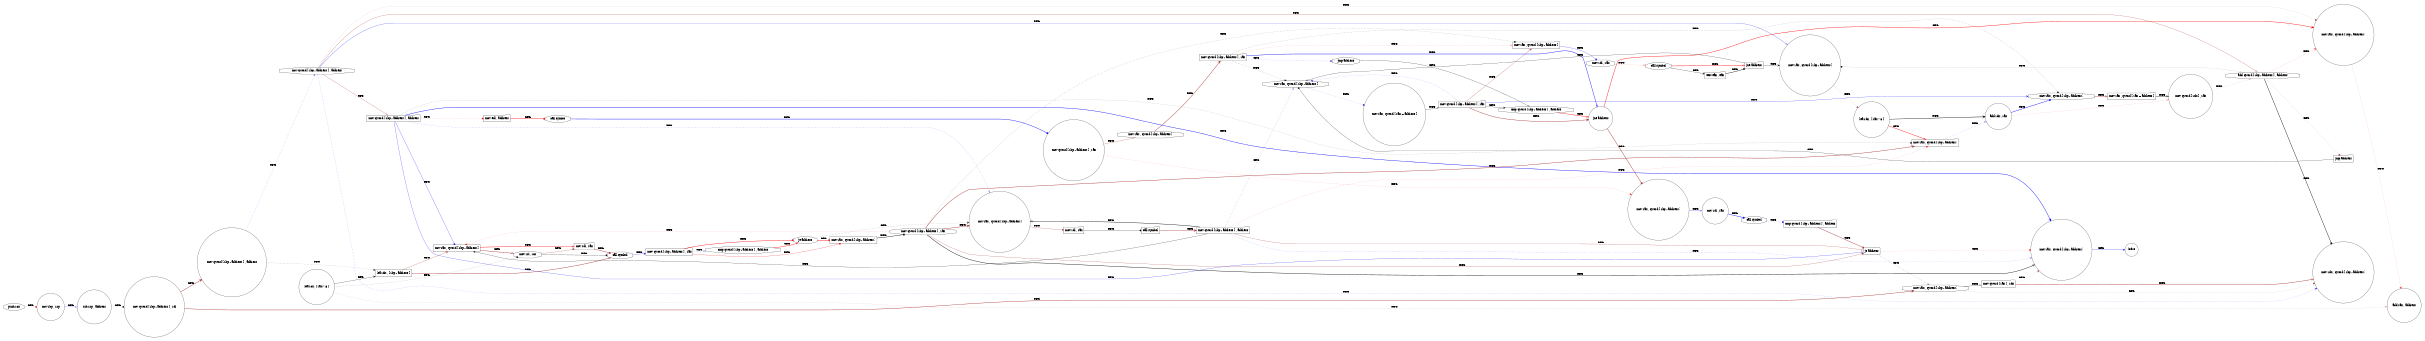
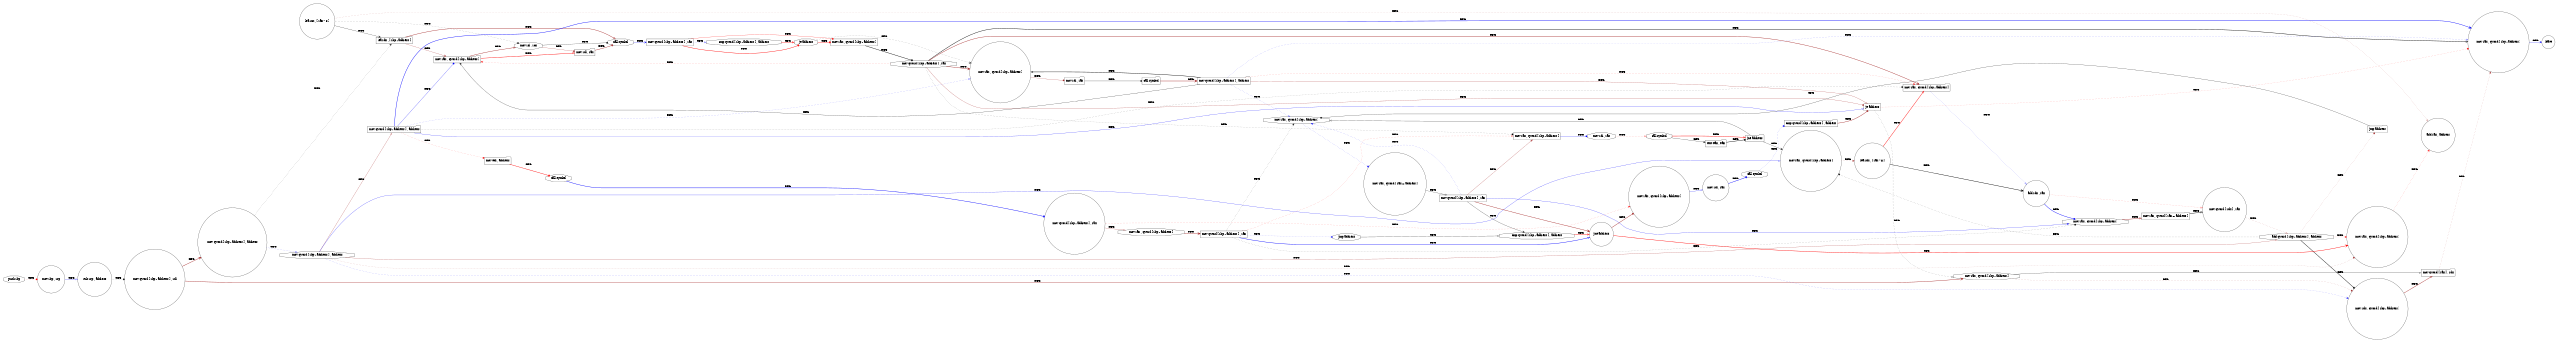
edge "lea rcx , [ rax * 8 ]" -> "lea rdx , [ rbp - address ]": label "CFG" -> "DFG"
edge "mov qword [ rax ] , rdx" -> "mov rdx , qword [ rbp - address ]": reversed
node "push rcx": label "push rcx" -> "push rbp"
